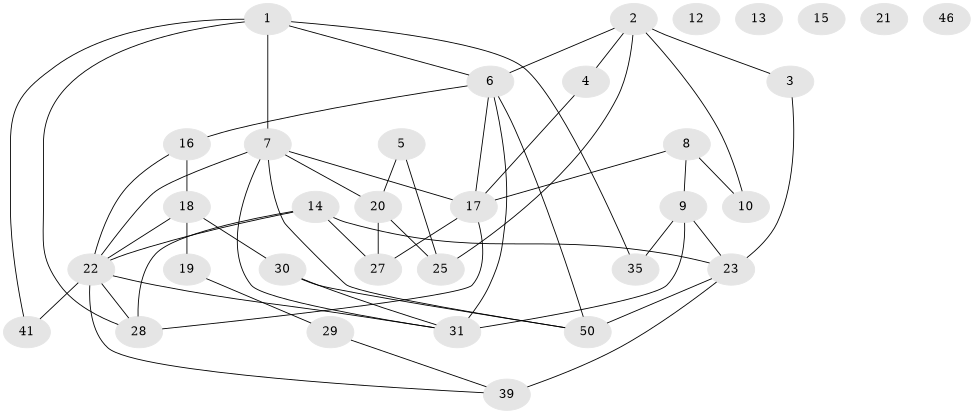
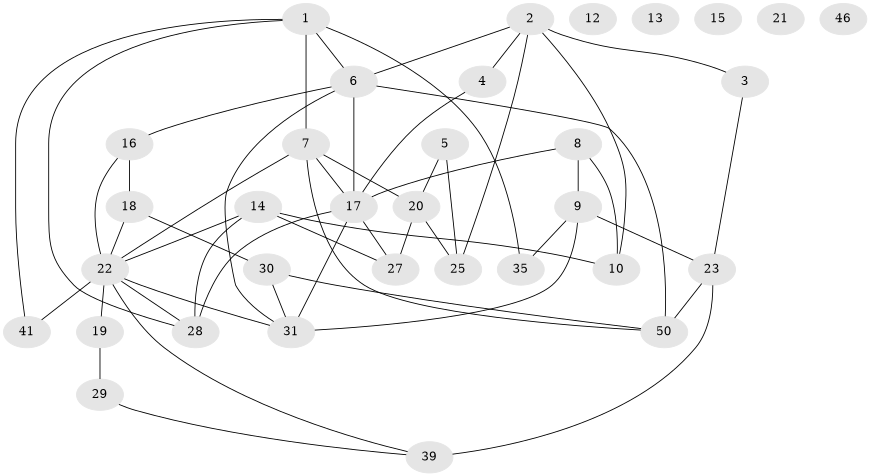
edge "18" -- "19": now "22" -- "19"
edge "14" -- "23": now "14" -- "10"
edge "7" -- "31": now "17" -- "31"
